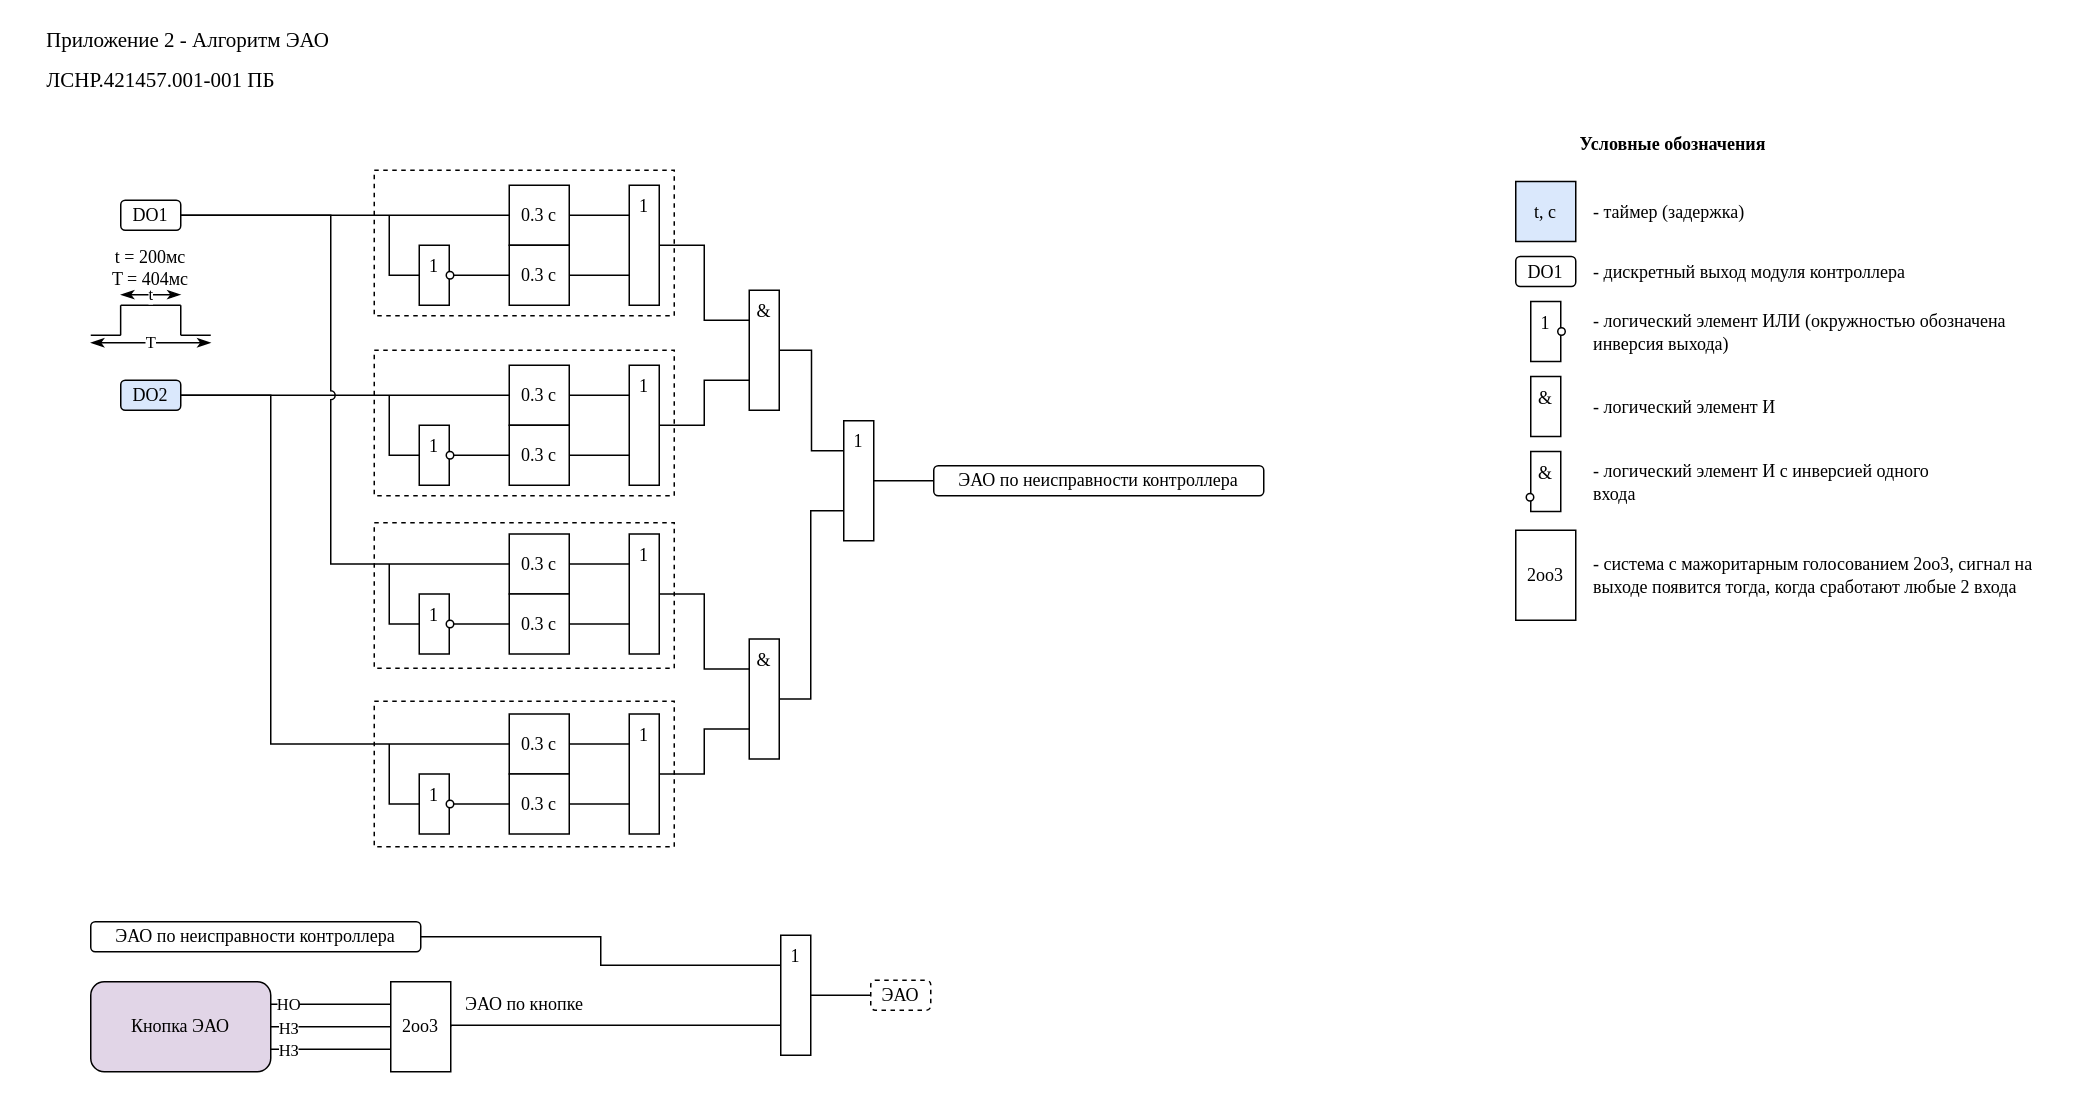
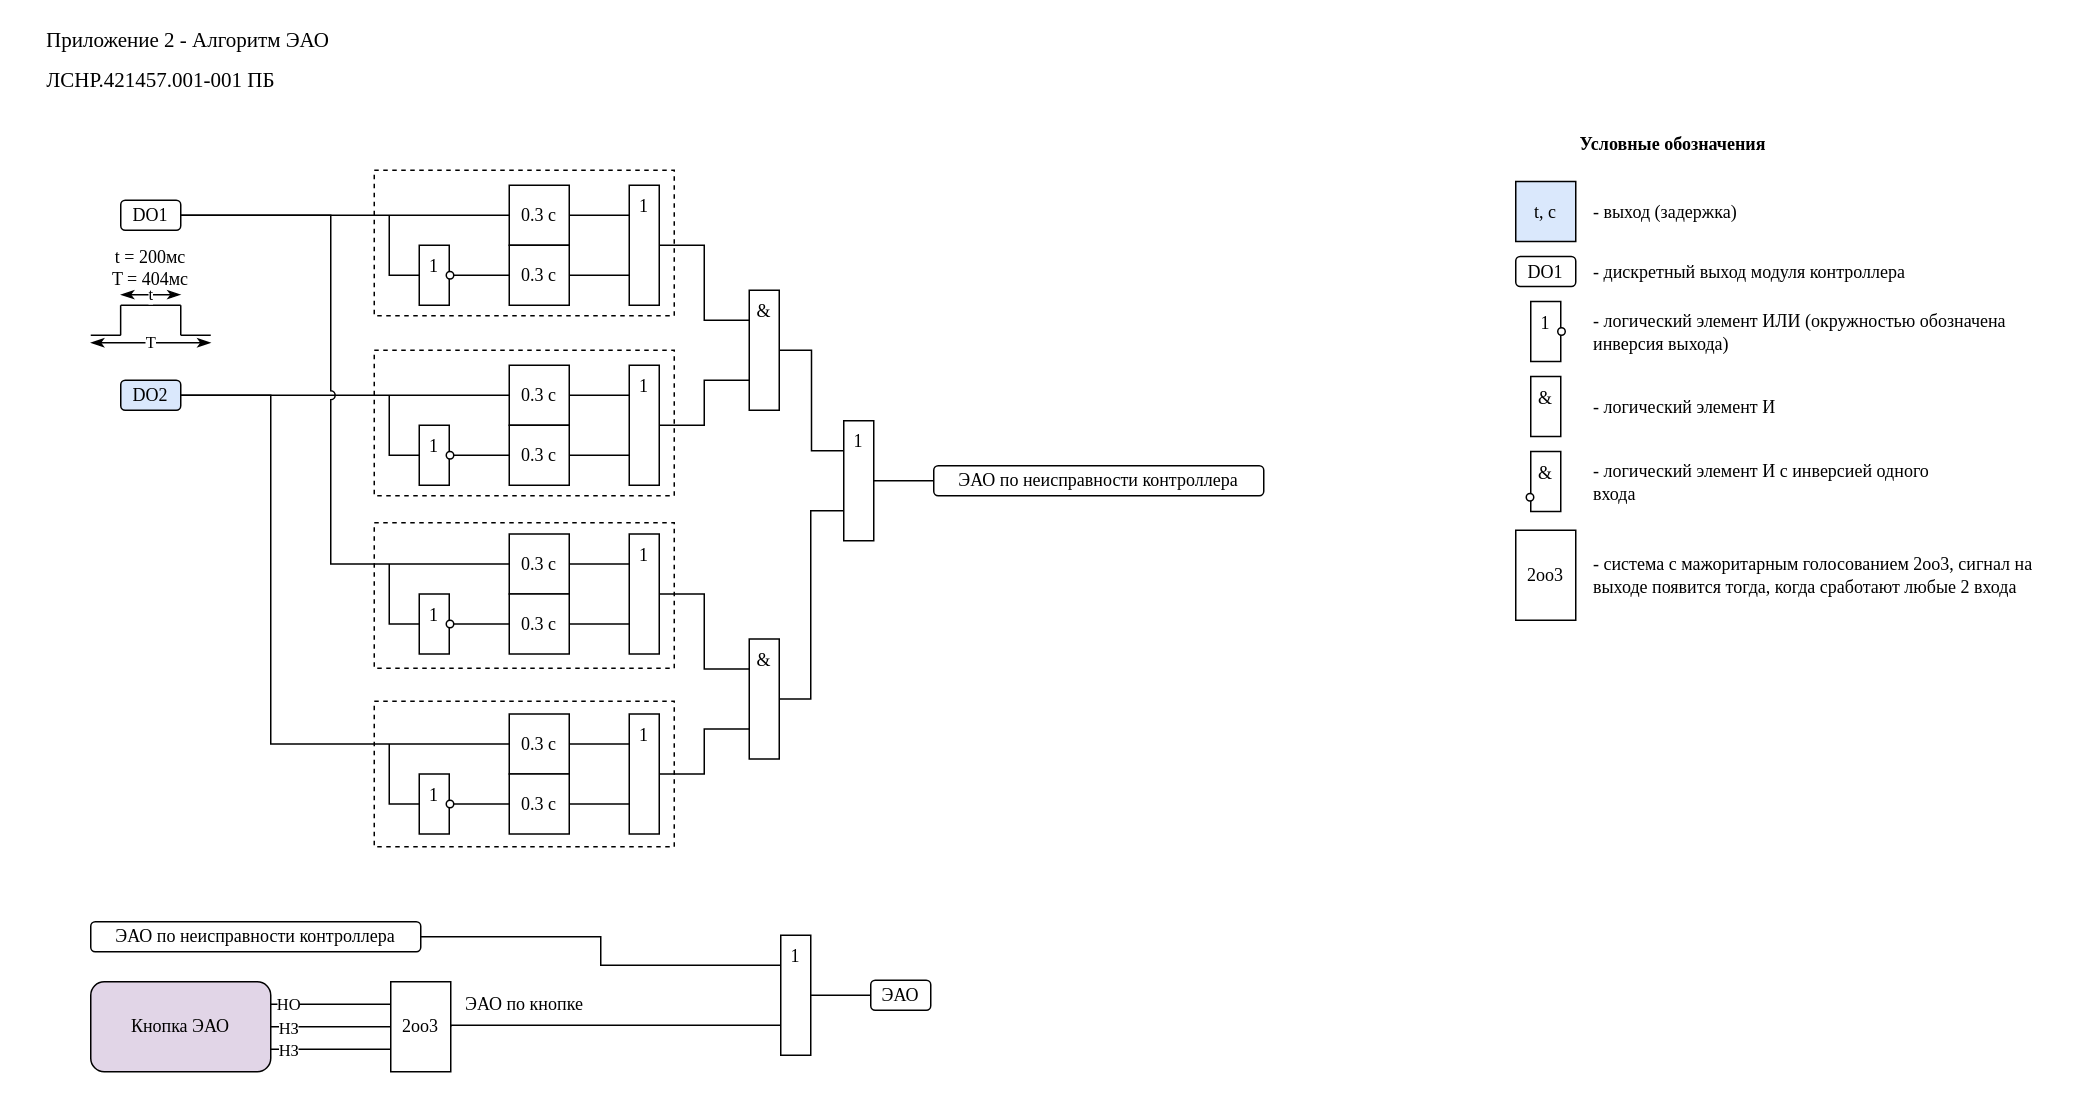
node "- таймер (задержка)": label "- таймер (задержка)" -> "- выход (задержка)"
node "ЭАО": style dashed -> solid
